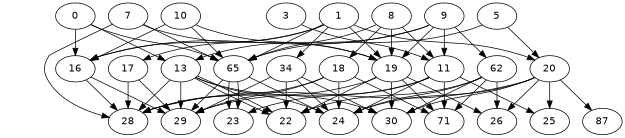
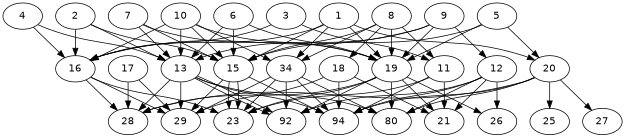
node "4": added
node "0": label "0" -> "2"
node "6": added
edge "5" -> "19": added
edge "10" -> "13": added
edge "9" -> "11": removed
edge "10" -> "34": added
edge "8" -> "34": added
edge "3" -> "16": added
edge "1" -> "17": removed
edge "7" -> "28": now "7" -> "13"
node "65": label "65" -> "15"
node "62": label "62" -> "12"
edge "16" -> "23": added
edge "34" -> "23": added
edge "20" -> "26": removed
edge "18" -> "28": removed
edge "19" -> "23": added
edge "11" -> "29": removed
edge "11" -> "25": removed
node "22": label "22" -> "92"
node "24": label "24" -> "94"
node "30": label "30" -> "80"
node "71": label "71" -> "21"
node "87": label "87" -> "27"
